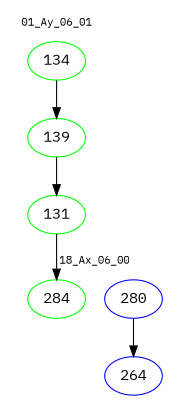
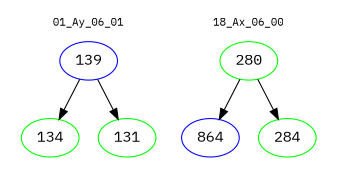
edge "134" -> "139": reversed
node "139": color green -> blue
edge "131" -> "284": now "280" -> "284"
node "280": color blue -> green
node "264": label "264" -> "864"
